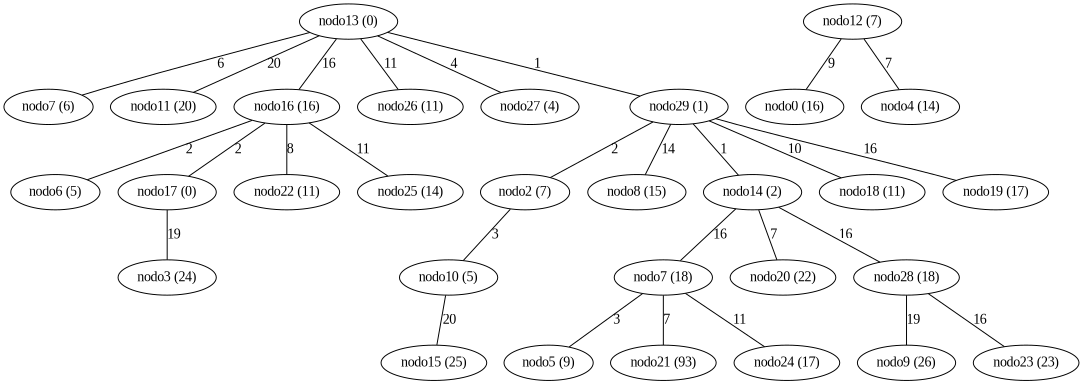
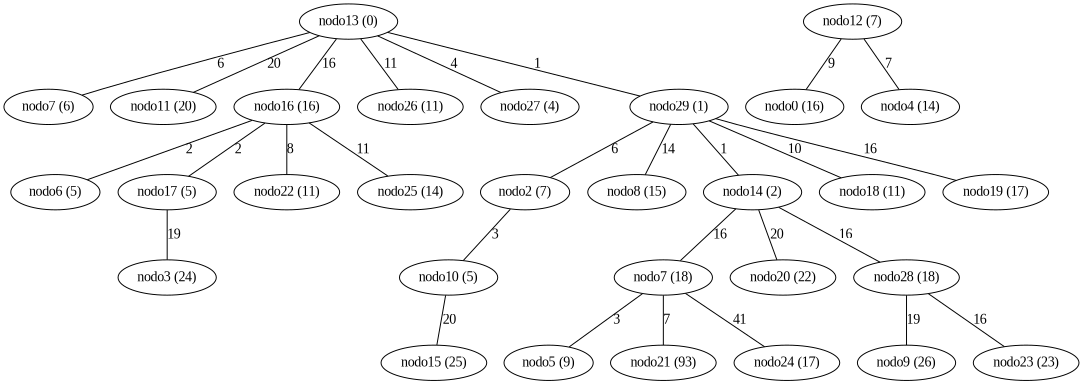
edge "nodo29 (1)" -- "nodo2 (7)": label "2" -> "6"
node "nodo17 (0)": label "nodo17 (0)" -> "nodo17 (5)"
edge "nodo14 (2)" -- "nodo20 (22)": label "7" -> "20"
edge "nodo7 (18)" -- "nodo24 (17)": label "11" -> "41"
